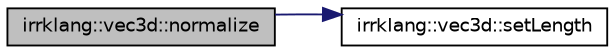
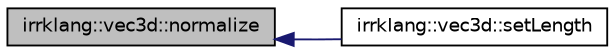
edge "irrklang::vec3d::normalize" -> "irrklang::vec3d::setLength": reversed
